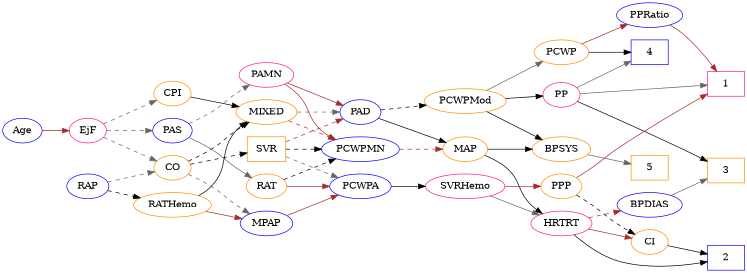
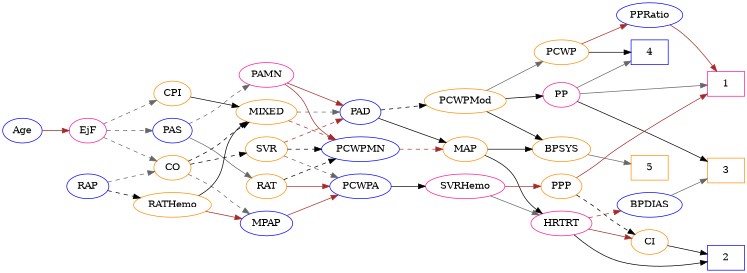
node "SVR": shape box -> ellipse
